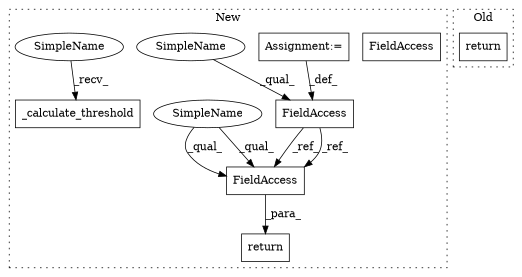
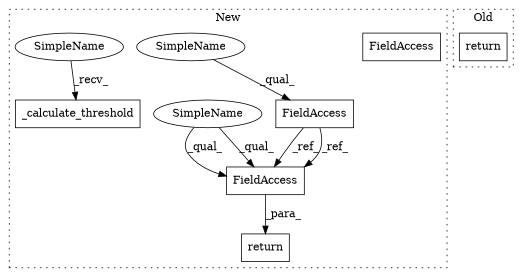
node "Assignment:=": removed
